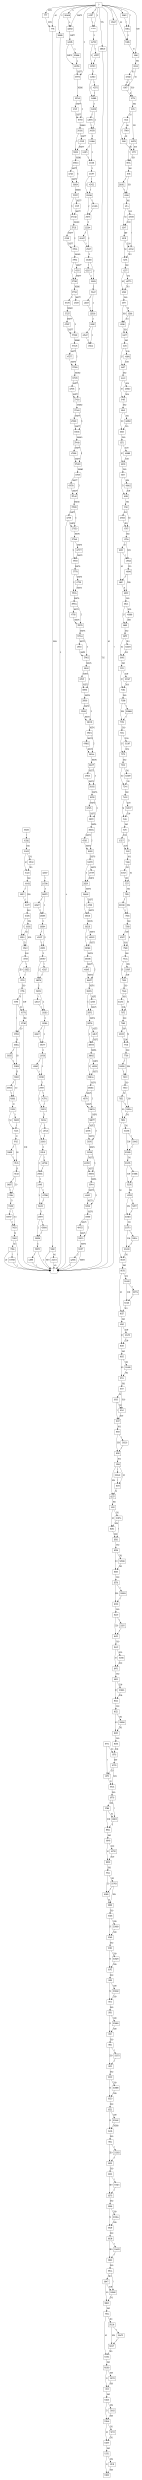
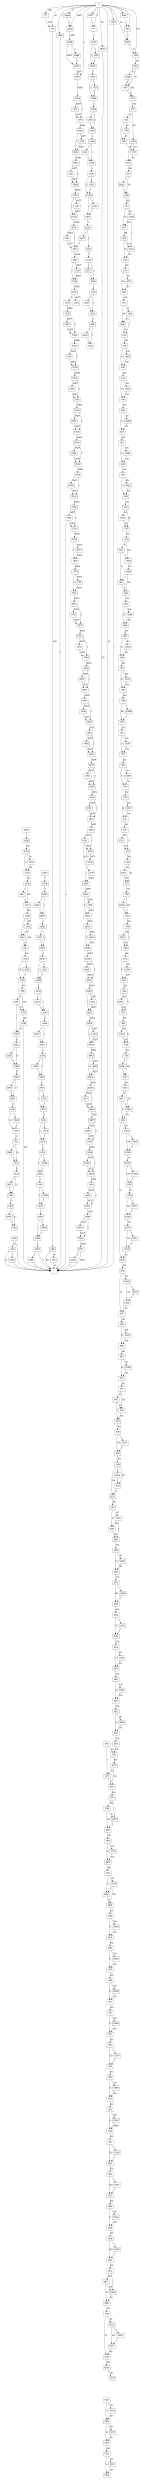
edge "43487" -> "25317": now "43487" -> "37126"
edge "38370" -> "47971": now "47951" -> "47971"
edge "11659" -> "11963": removed, label "51"
node "10101": removed
